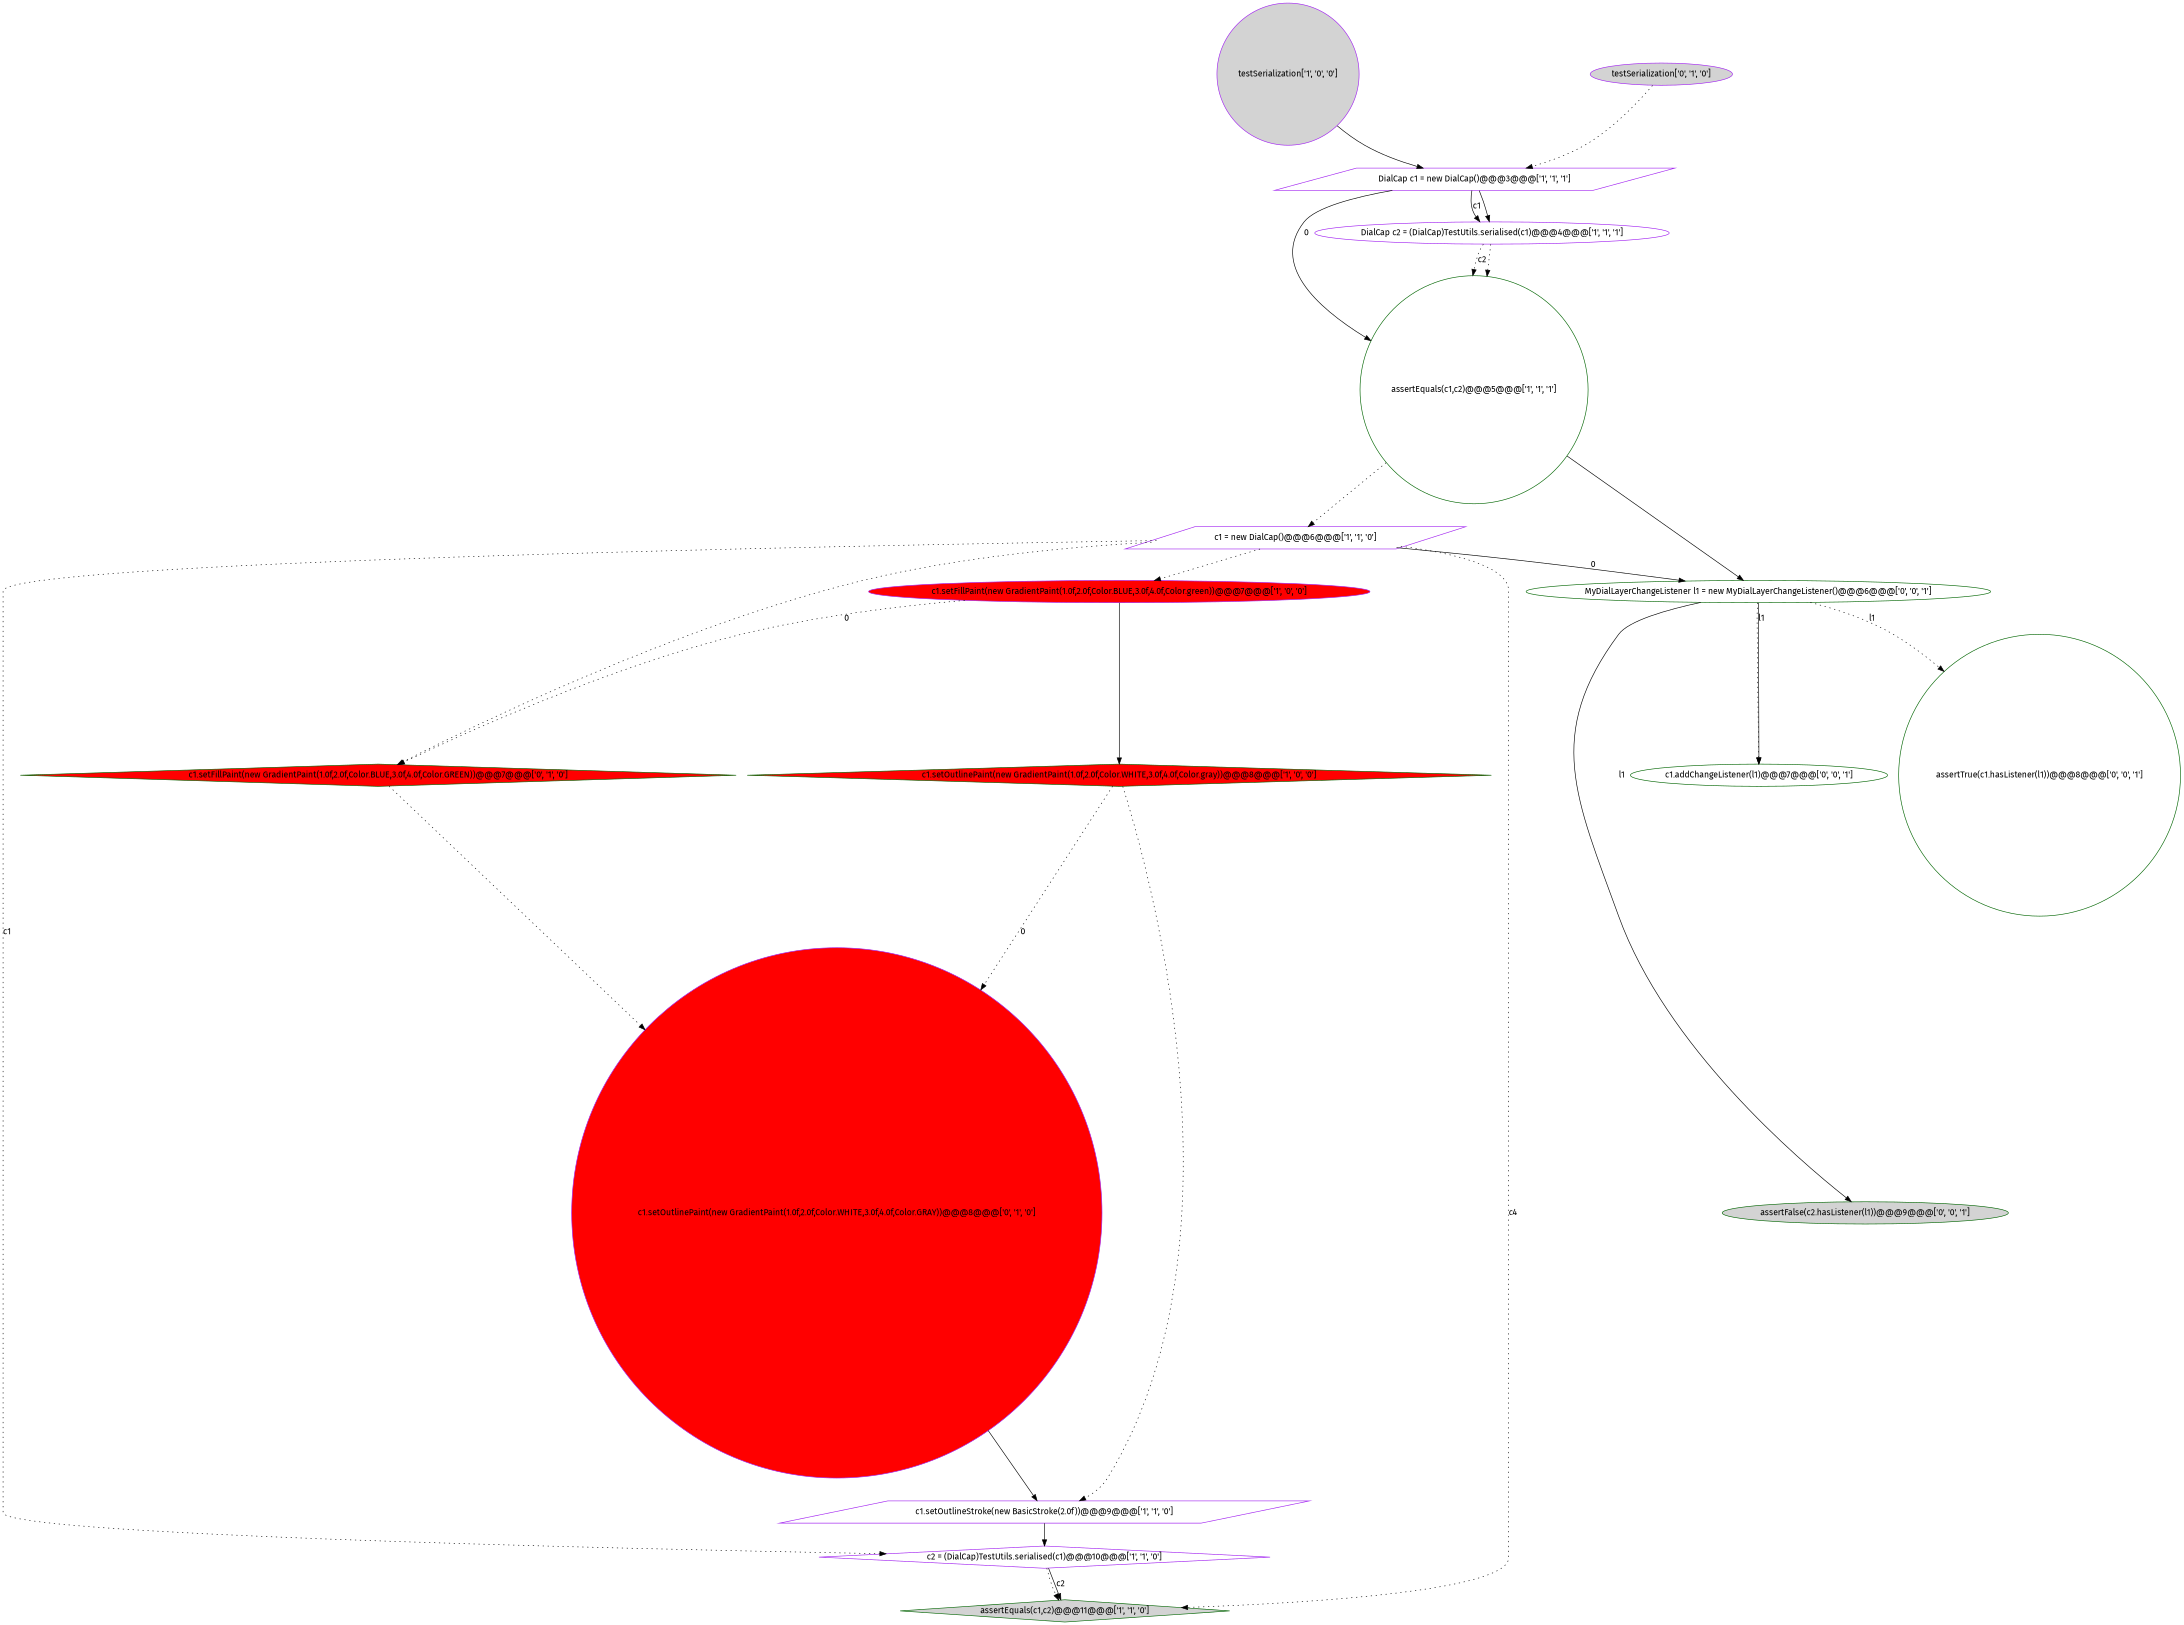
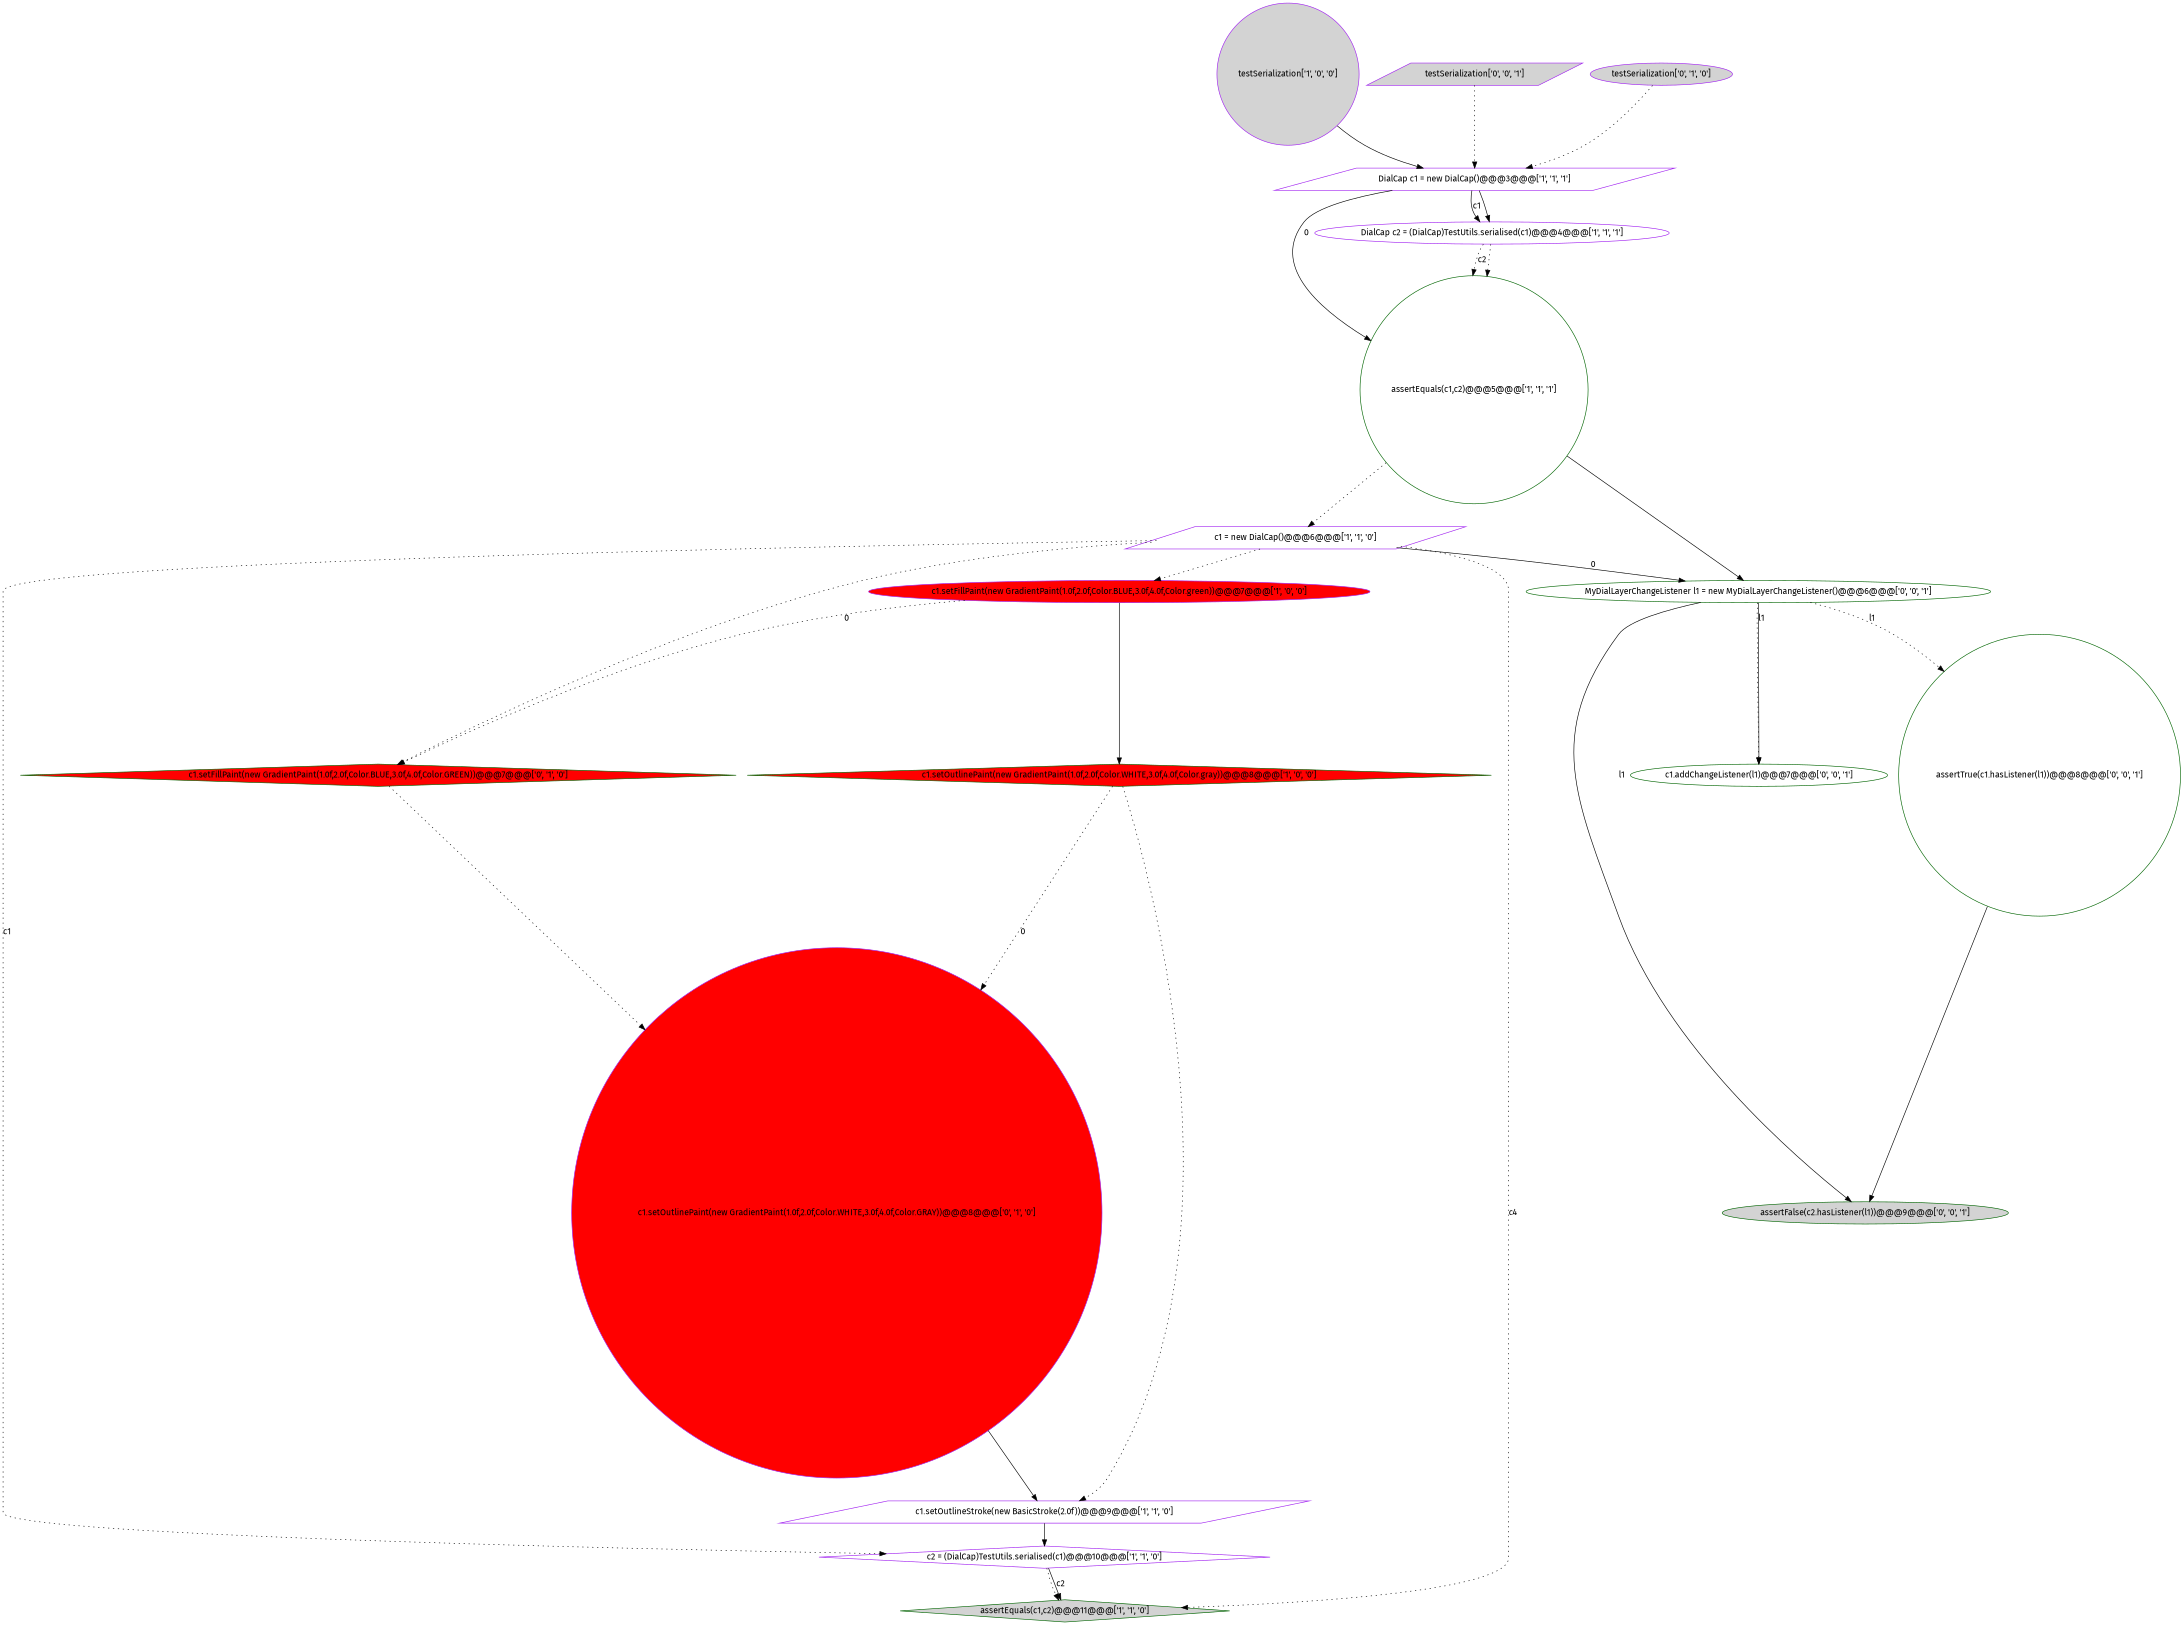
node "testSerialization['0', '0', '1']": added
edge "assertTrue(c1.hasListener(l1))@@@8@@@['0', '0', '1']" -> "assertFalse(c2.hasListener(l1))@@@9@@@['0', '0', '1']": added
